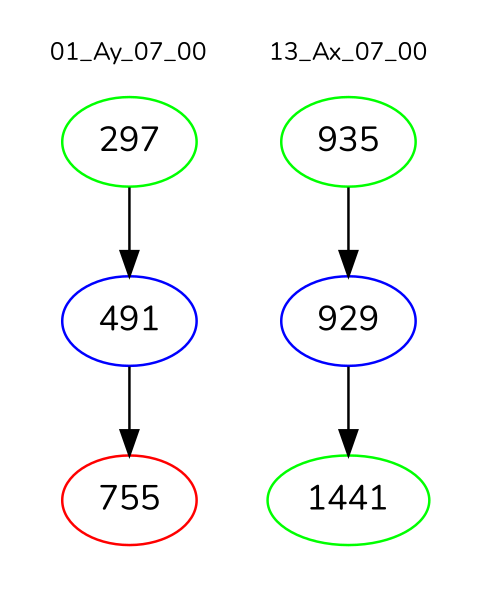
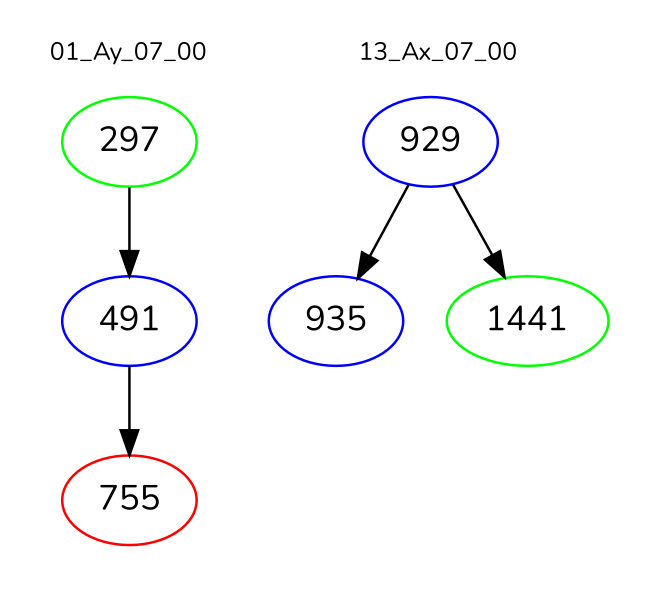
node "935": color green -> blue
edge "935" -> "929": reversed
